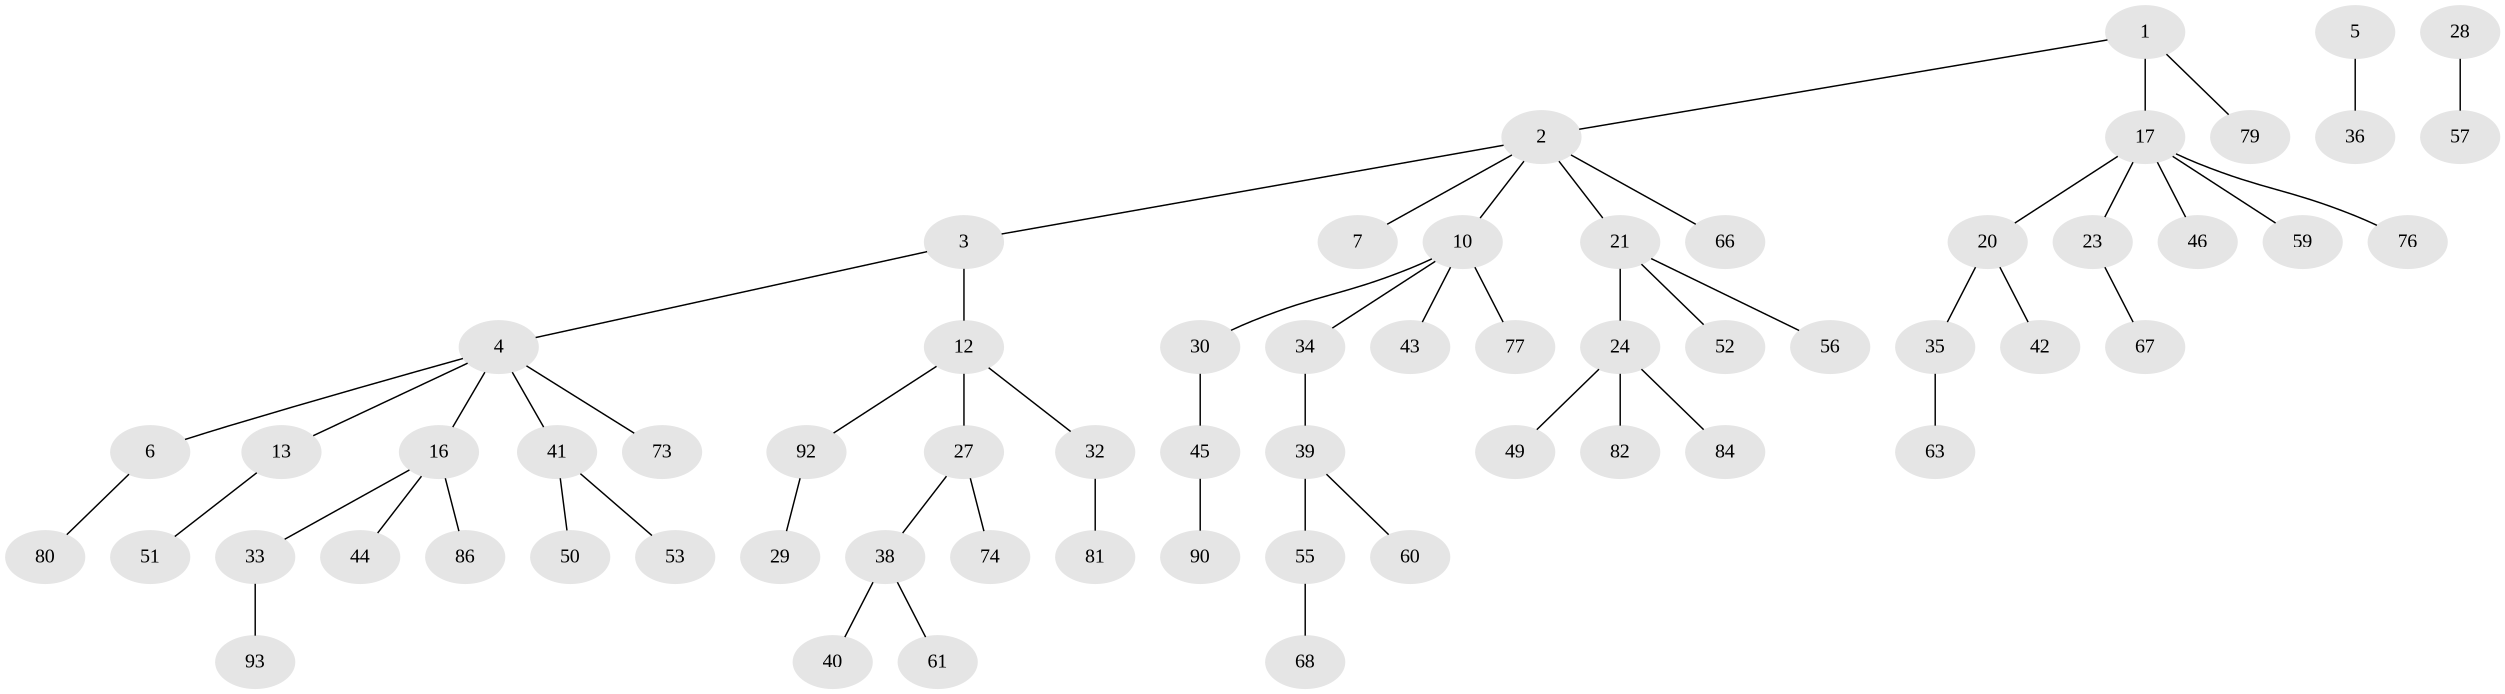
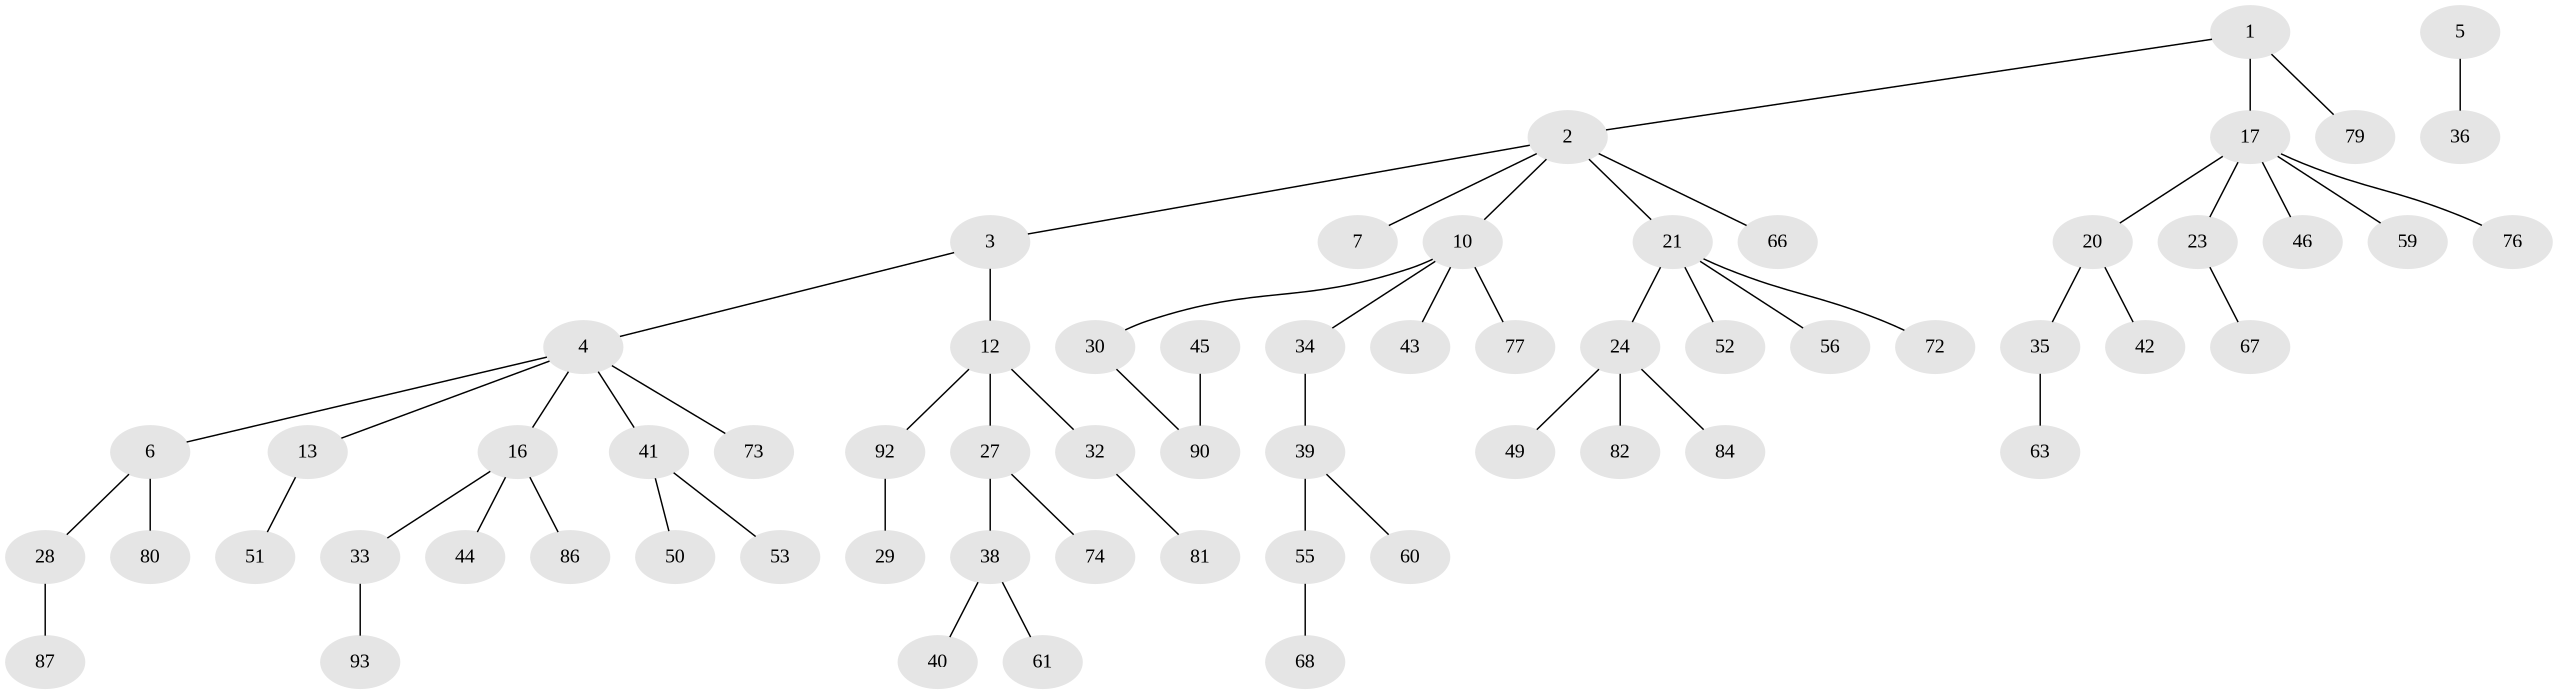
node "57": label "57" -> "87"
node "72": added
edge "30" -- "45": now "30" -- "90"
edge "6" -- "28": added
